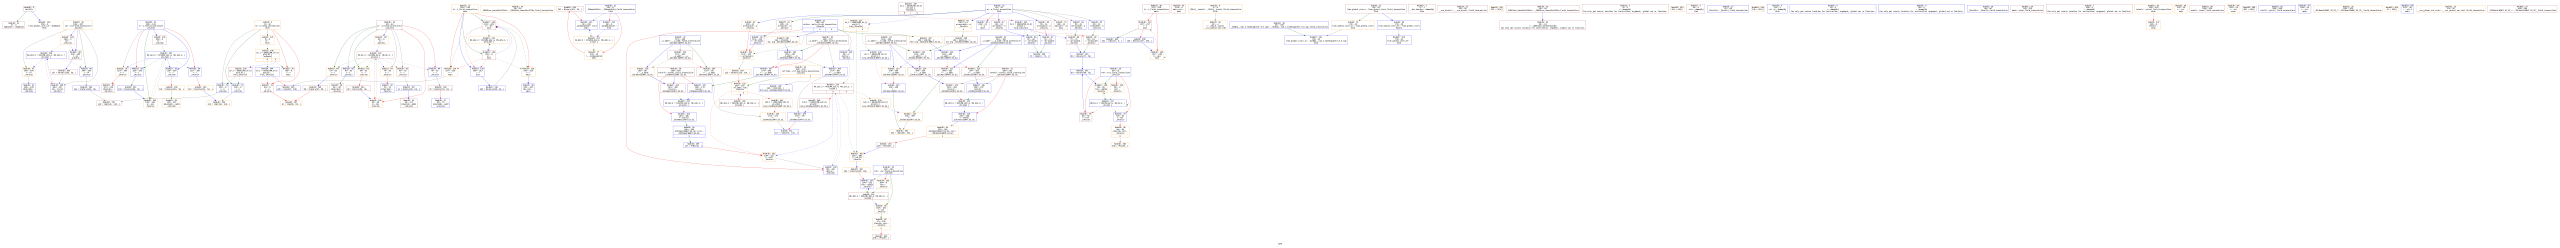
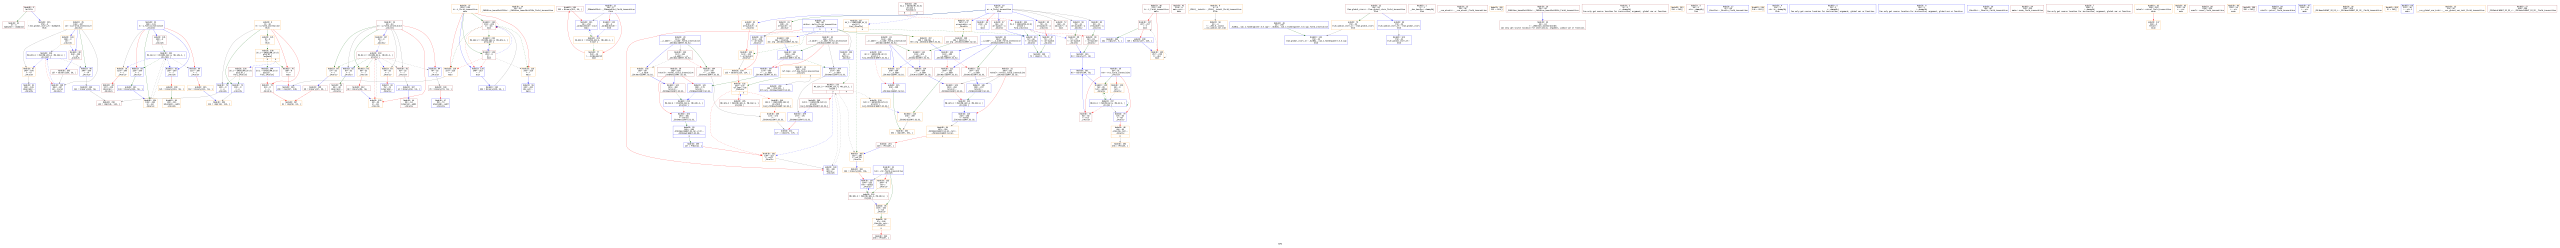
node "NodeID: 69": text "Binary" -> "Glob"
edge "NodeID: 227" -> "NodeID: 233": now "NodeID: 227" -> "NodeID: 86"
edge "NodeID: 99" -> "NodeID: 100": now "NodeID: 99" -> "NodeID: 190"
edge "NodeID: 244" -> "NodeID: 206": now "NodeID: 76" -> "NodeID: 206"
